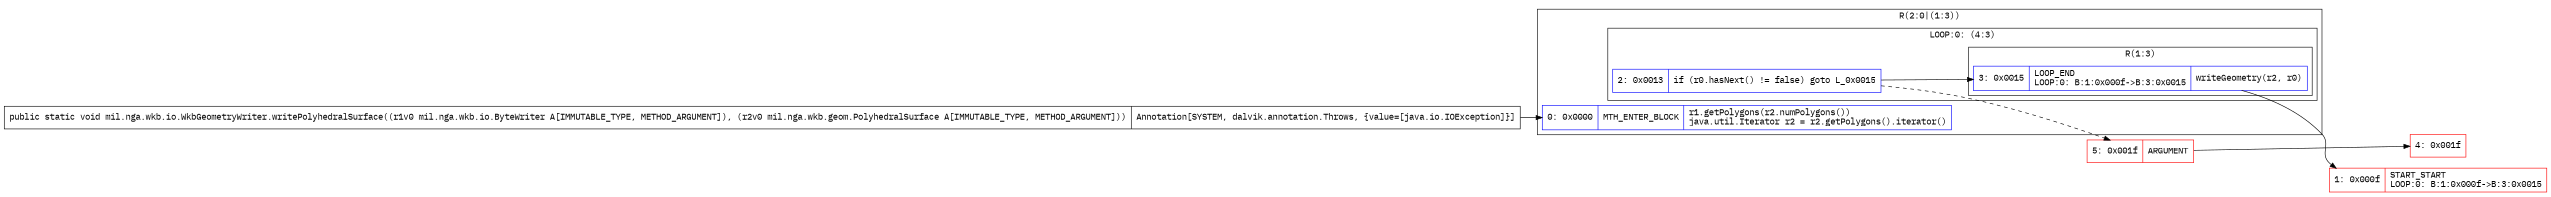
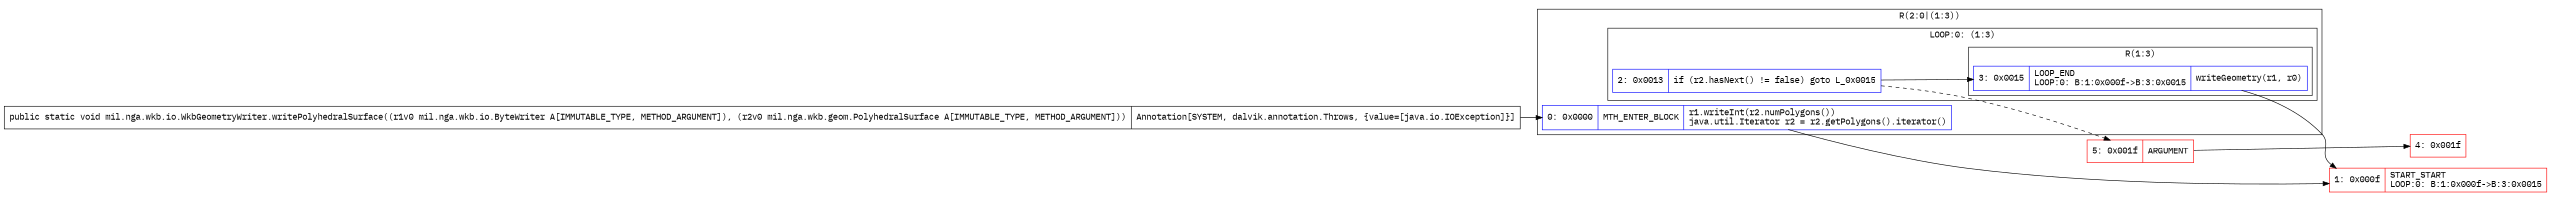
cluster "LOOP:0: (4:3)": label "LOOP:0: (4:3)" -> "LOOP:0: (1:3)"
node "3: 0x0015": text "writeGeometry(r2, r0)" -> "writeGeometry(r1, r0)"
node "2: 0x0013": text "if (r0.hasNext() != false) goto L_0x0015" -> "if (r2.hasNext() != false) goto L_0x0015"
node "0: 0x0000": text "r1.getPolygons(r2.numPolygons())" -> "r1.writeInt(r2.numPolygons())"
edge "0: 0x0000" -> "1: 0x000f": added
